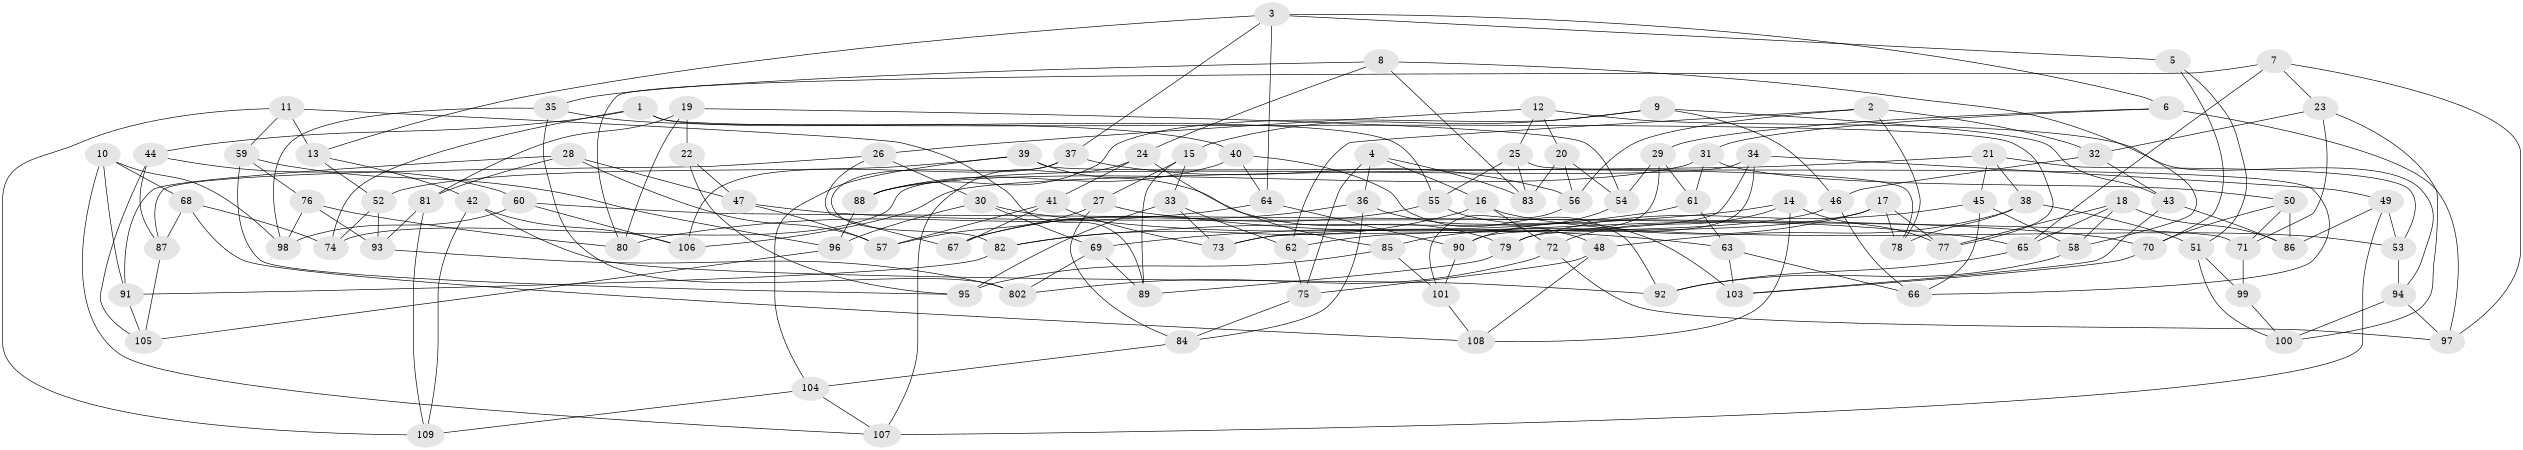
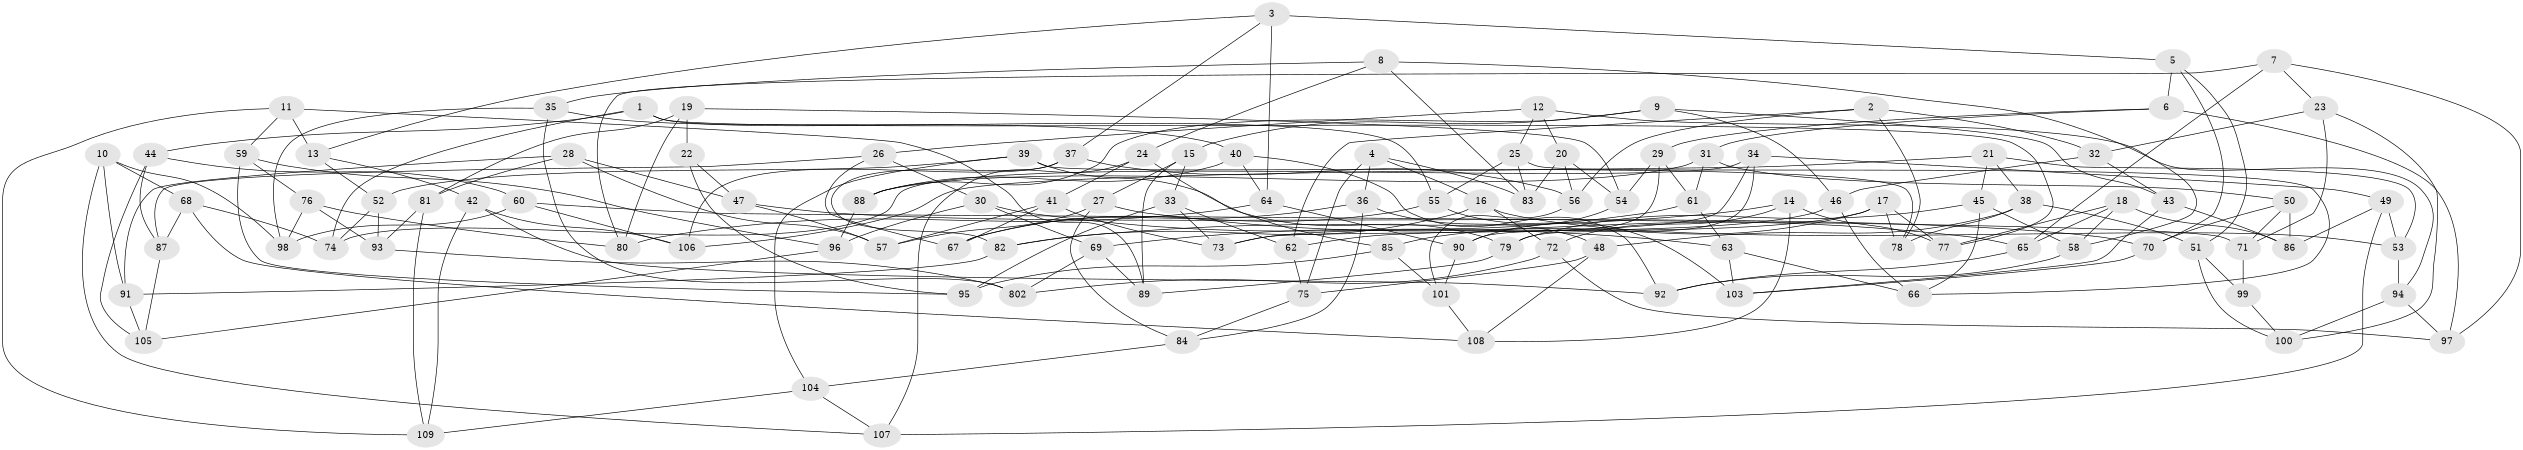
edge "3" -- "6": now "5" -- "6"
